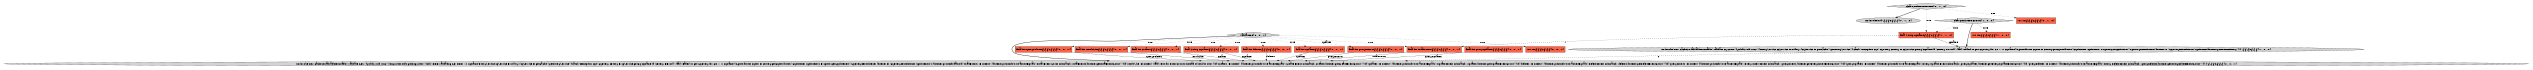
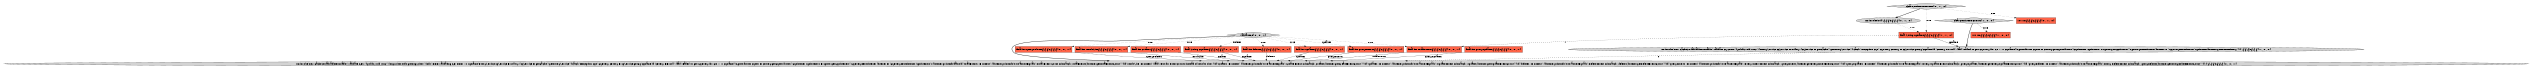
edge "clearCQListenerEvents['1', '0', '0']" -> "final String cqName@@@2@@@['1', '1', '0']": now "vm.invoke(null)@@@3@@@['0', '1', '0']" -> "final String cqName@@@2@@@['1', '1', '0']"
edge "validateCQ['0', '0', '1']" -> "final int creates@@@2@@@['0', '0', '1']": removed, label "true"
edge "validateCQ['0', '0', '1']" -> "final String cqName@@@2@@@['0', '0', '1']": label "true" -> "deletes"
node "VM vm@@@2@@@['0', '0', '1']": removed
